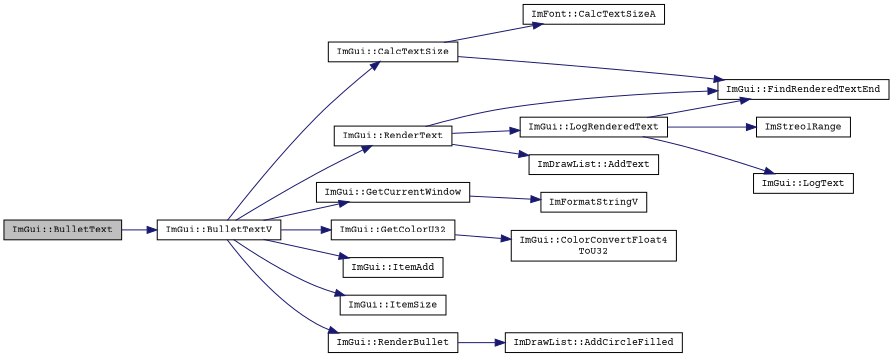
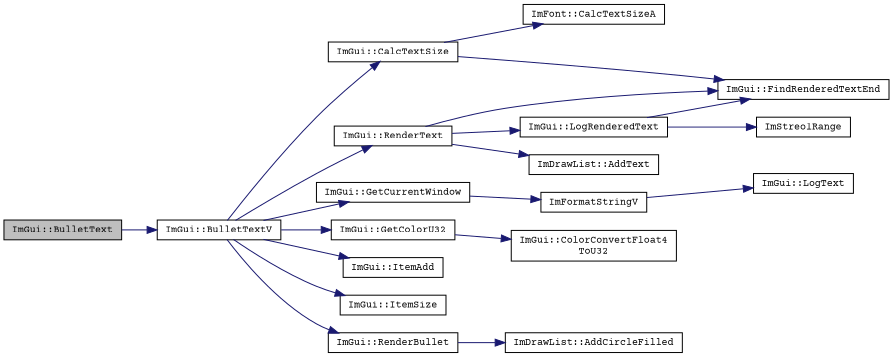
edge "ImGui::LogRenderedText" -> "ImGui::LogText": now "ImFormatStringV" -> "ImGui::LogText"
